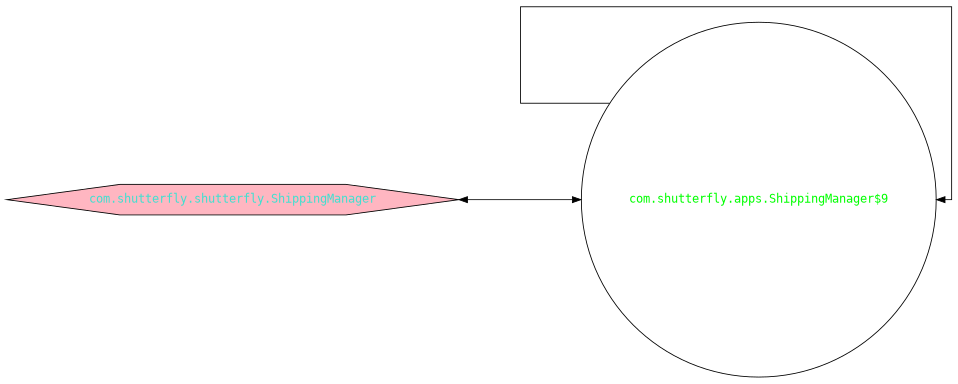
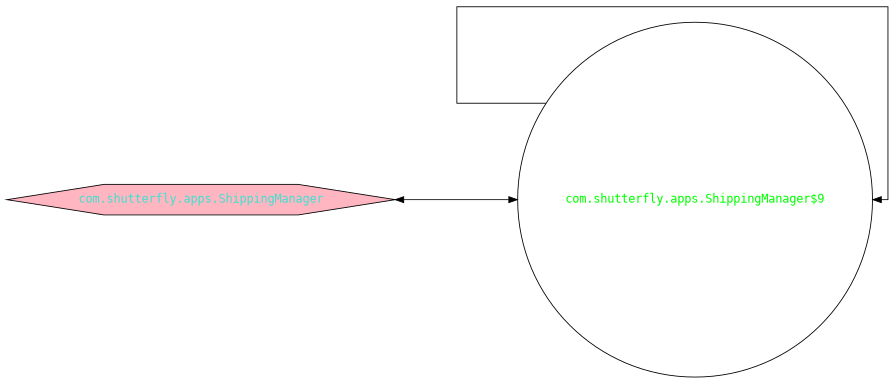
node "com.shutterfly.shutterfly.ShippingManager": label "com.shutterfly.shutterfly.ShippingManager" -> "com.shutterfly.apps.ShippingManager"
